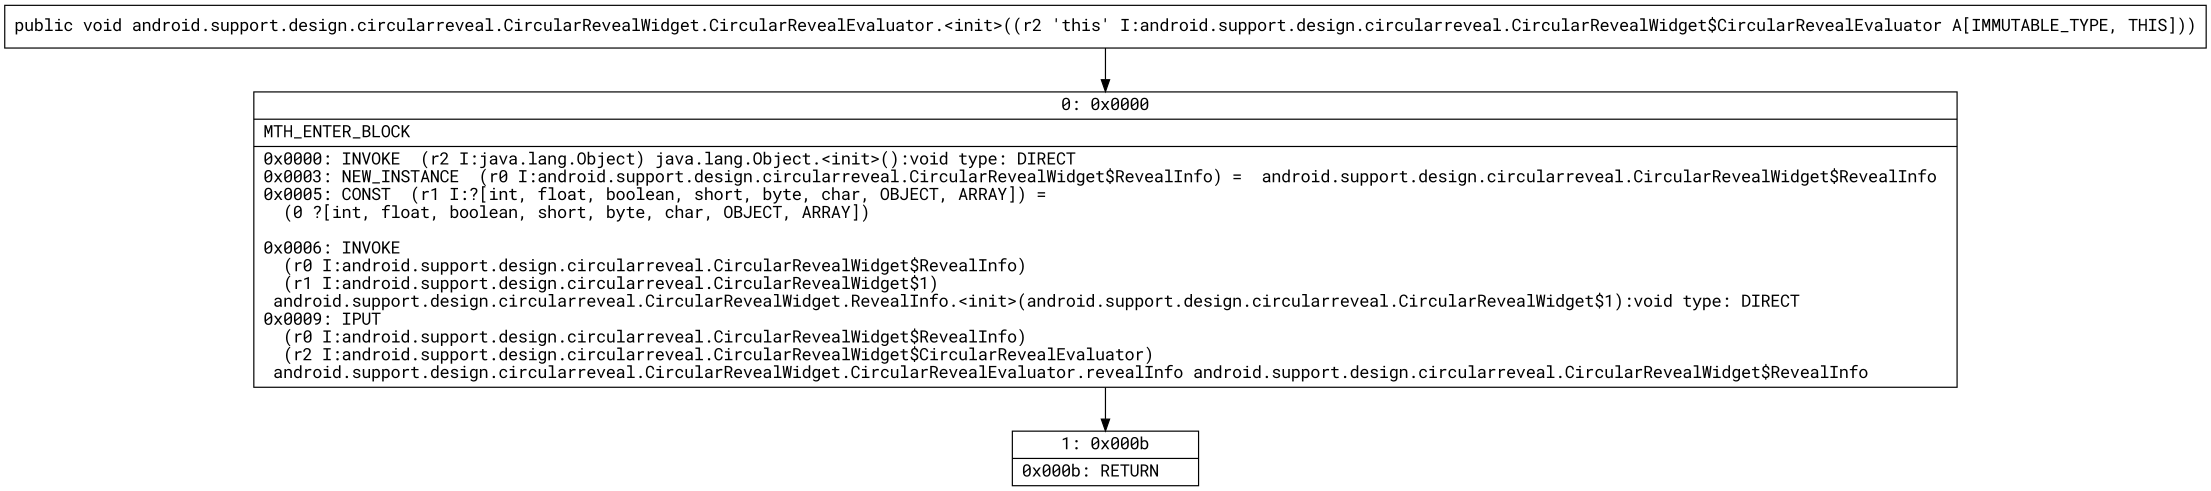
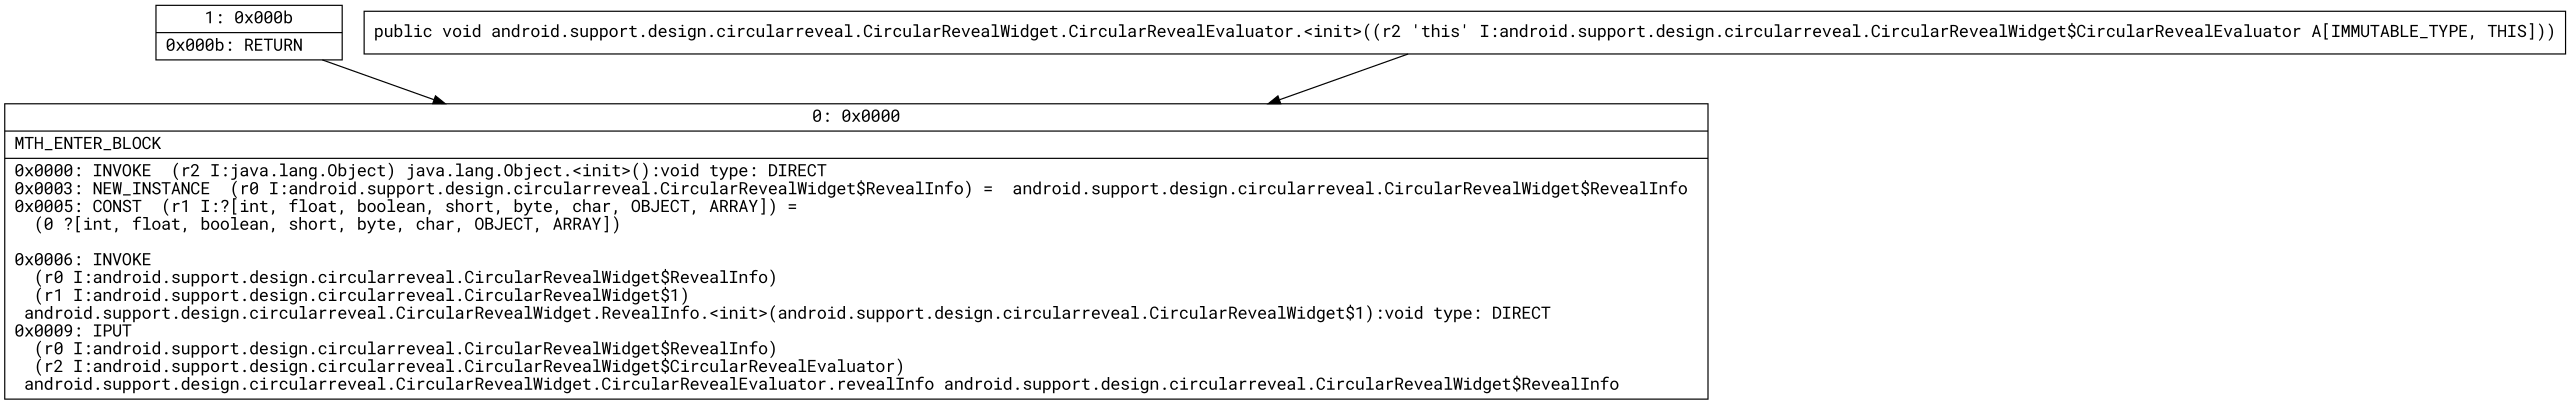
edge "0: 0x0000" -> "1: 0x000b": reversed
